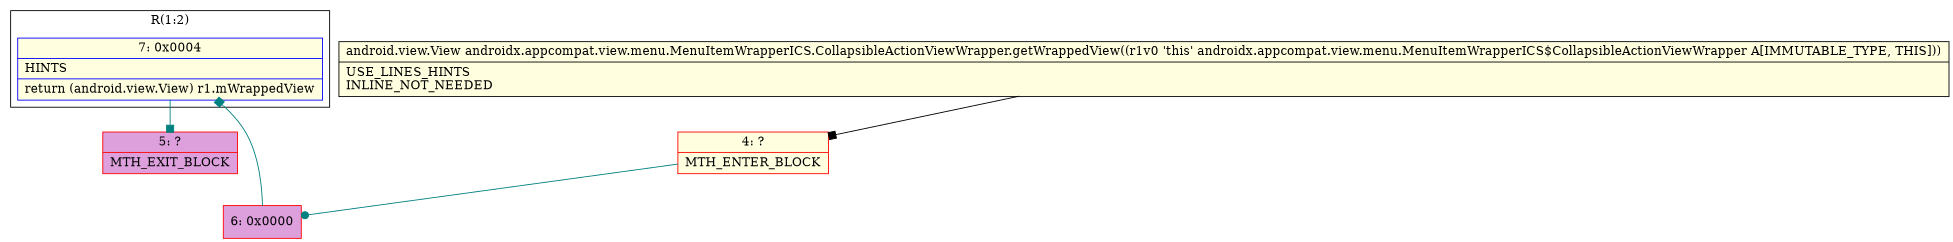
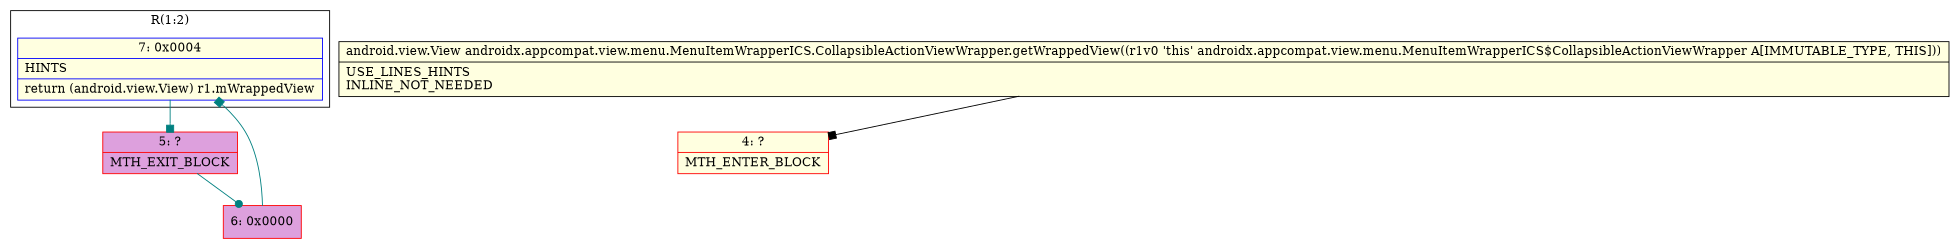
edge "4: ?" -> "6: 0x0000": now "5: ?" -> "6: 0x0000"
